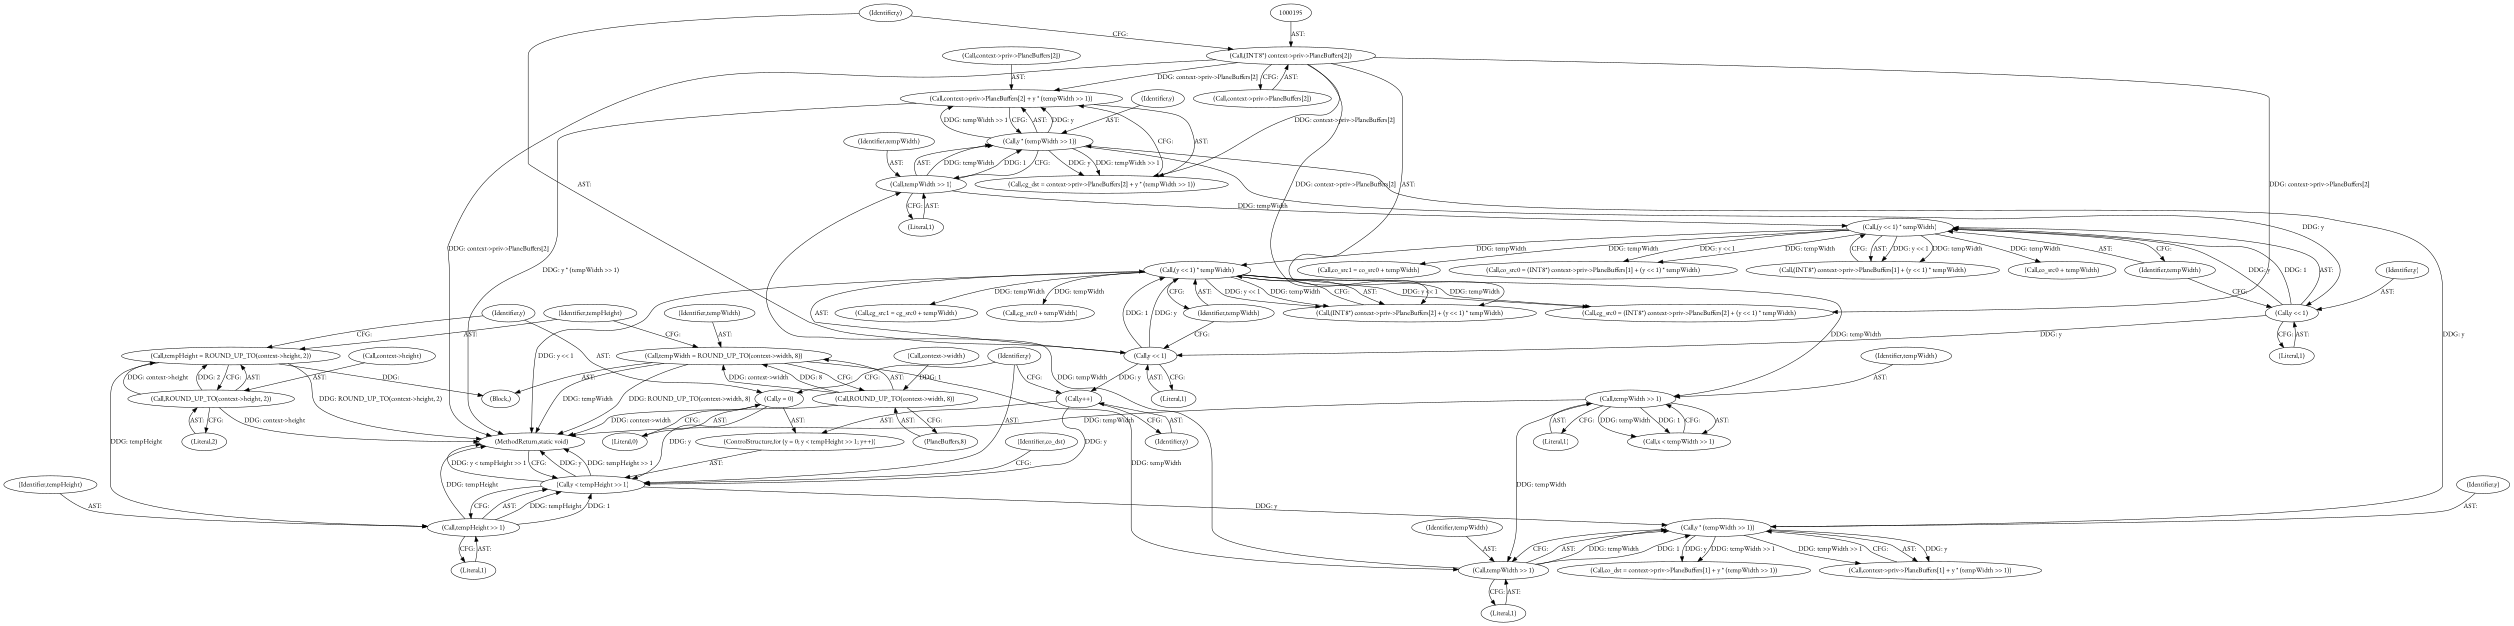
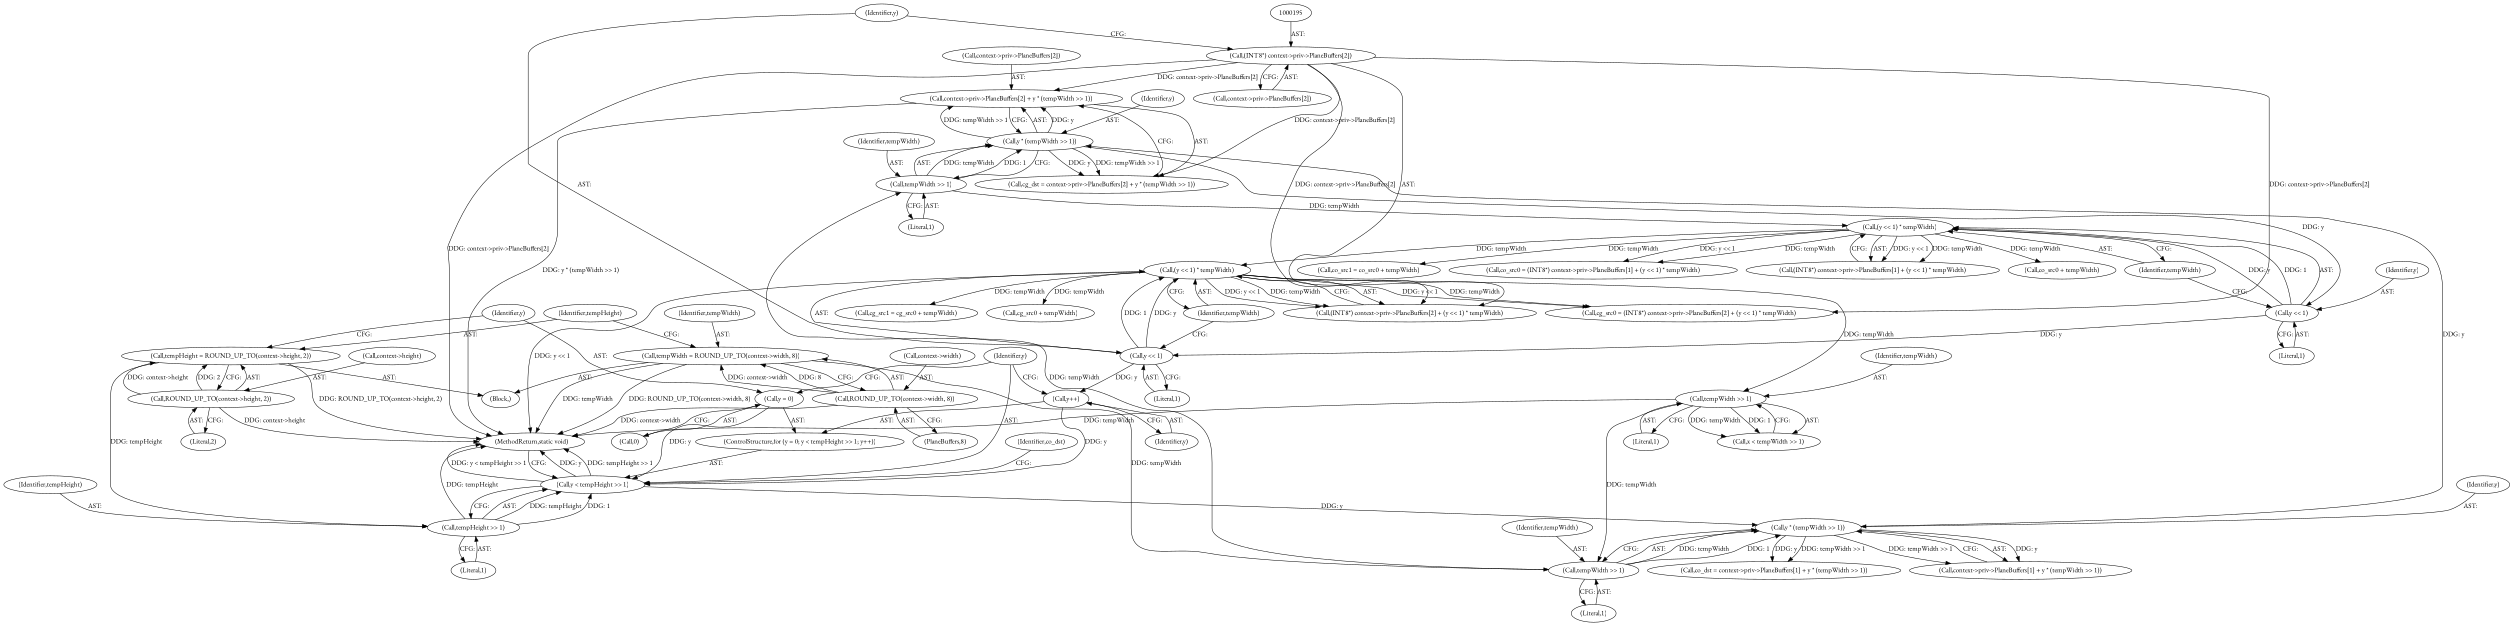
edge "(Call,tempHeight = ROUND_UP_TO(context->height, 2))" -> "(Block,)": label "DDG: " -> "AST: "
edge "(Call,context->width)" -> "(Call,ROUND_UP_TO(context->width, 8))": label "DDG: 1" -> "AST: "
node "(Literal,0)": label "(Literal,0)" -> "(Call,0)"
